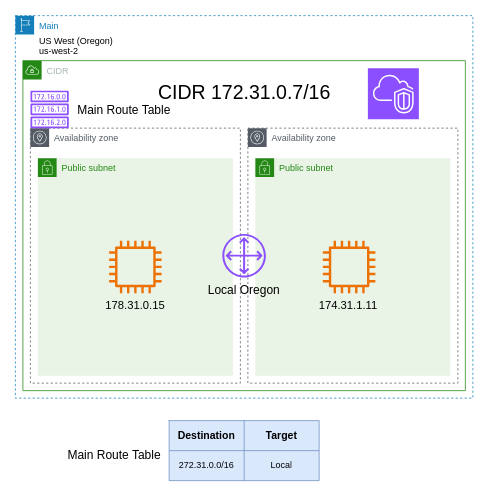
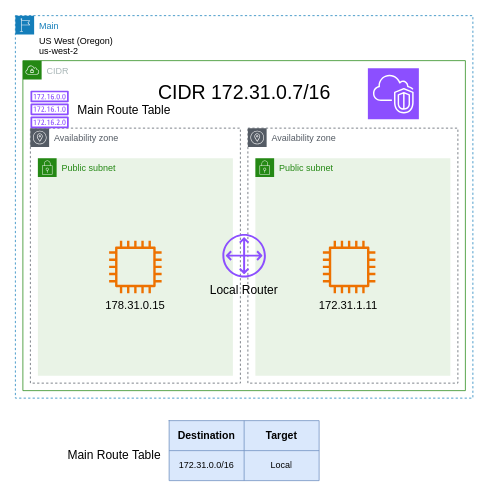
node "Local Oregon": label "Local Oregon" -> "Local Router"
node "174.31.1.11": label "174.31.1.11" -> "172.31.1.11"
node "272.31.0.0/16": label "272.31.0.0/16" -> "172.31.0.0/16"
